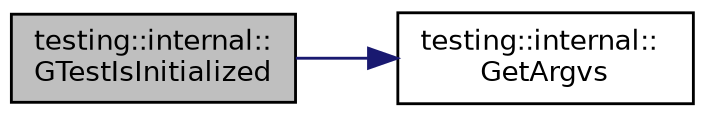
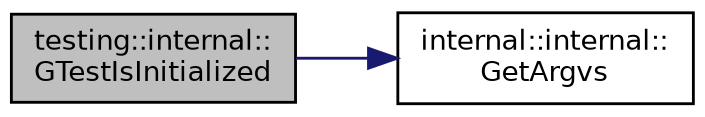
node "testing::internal:: GetArgvs": label "testing::internal:: GetArgvs" -> "internal::internal:: GetArgvs"
